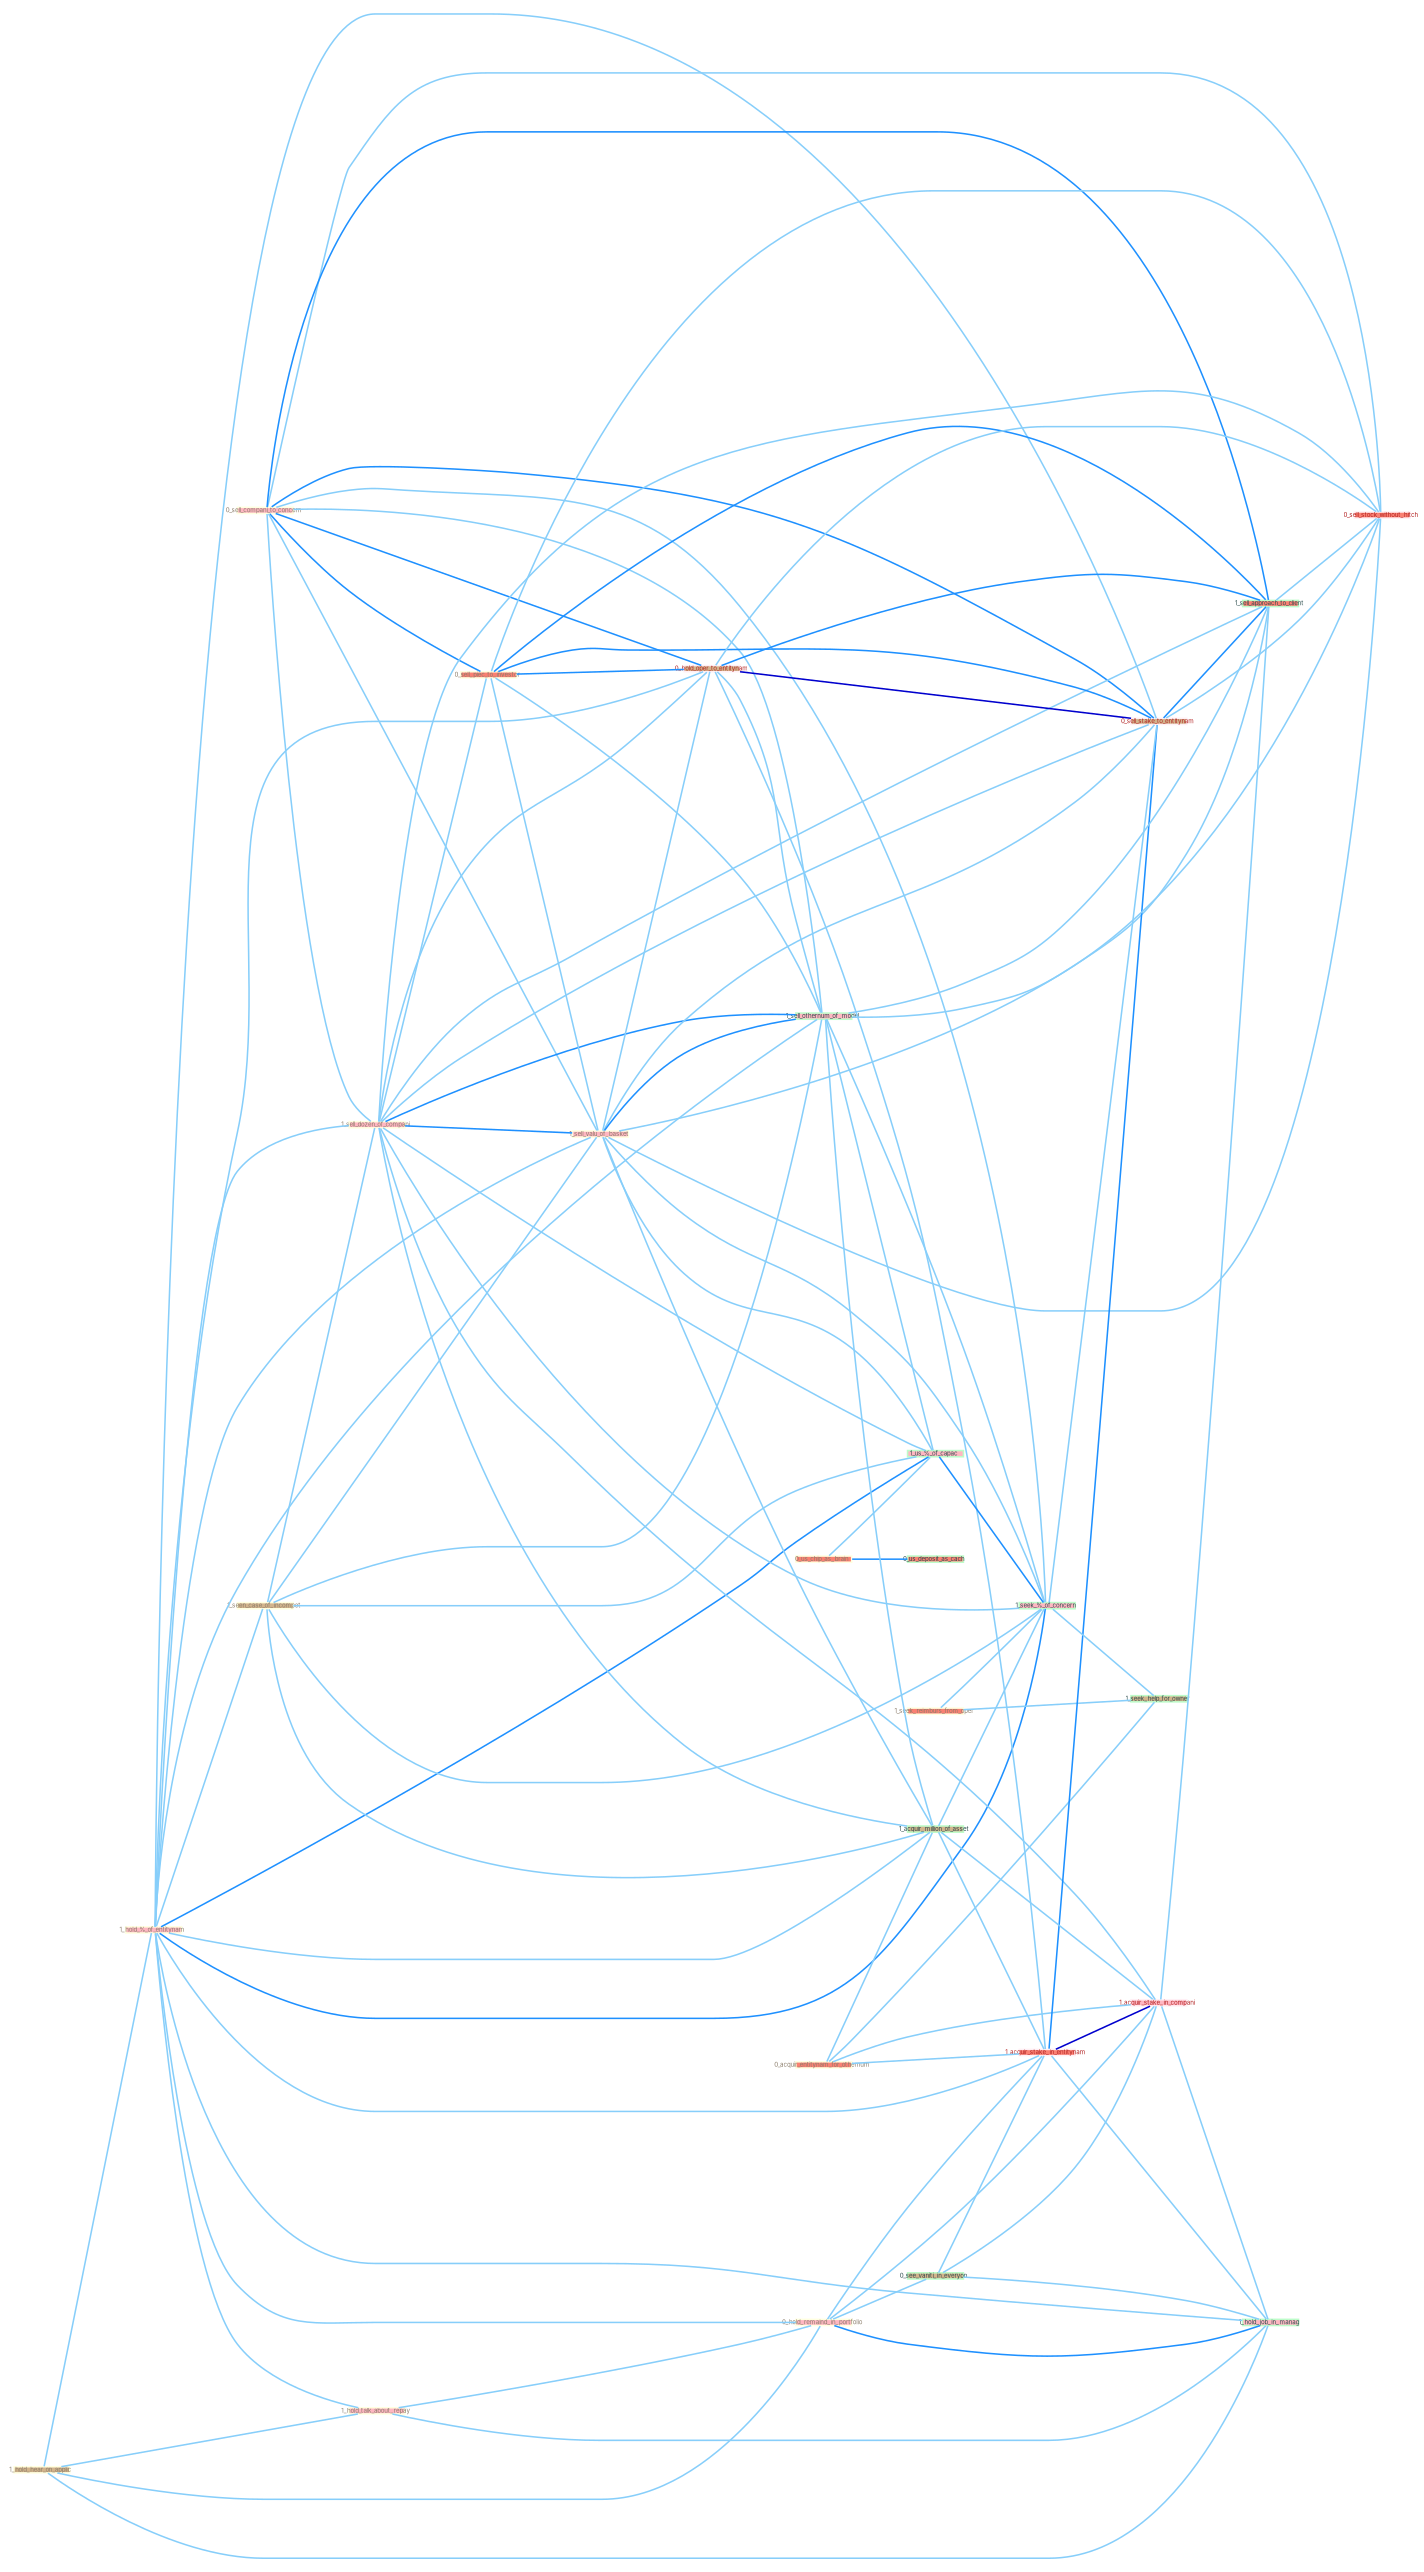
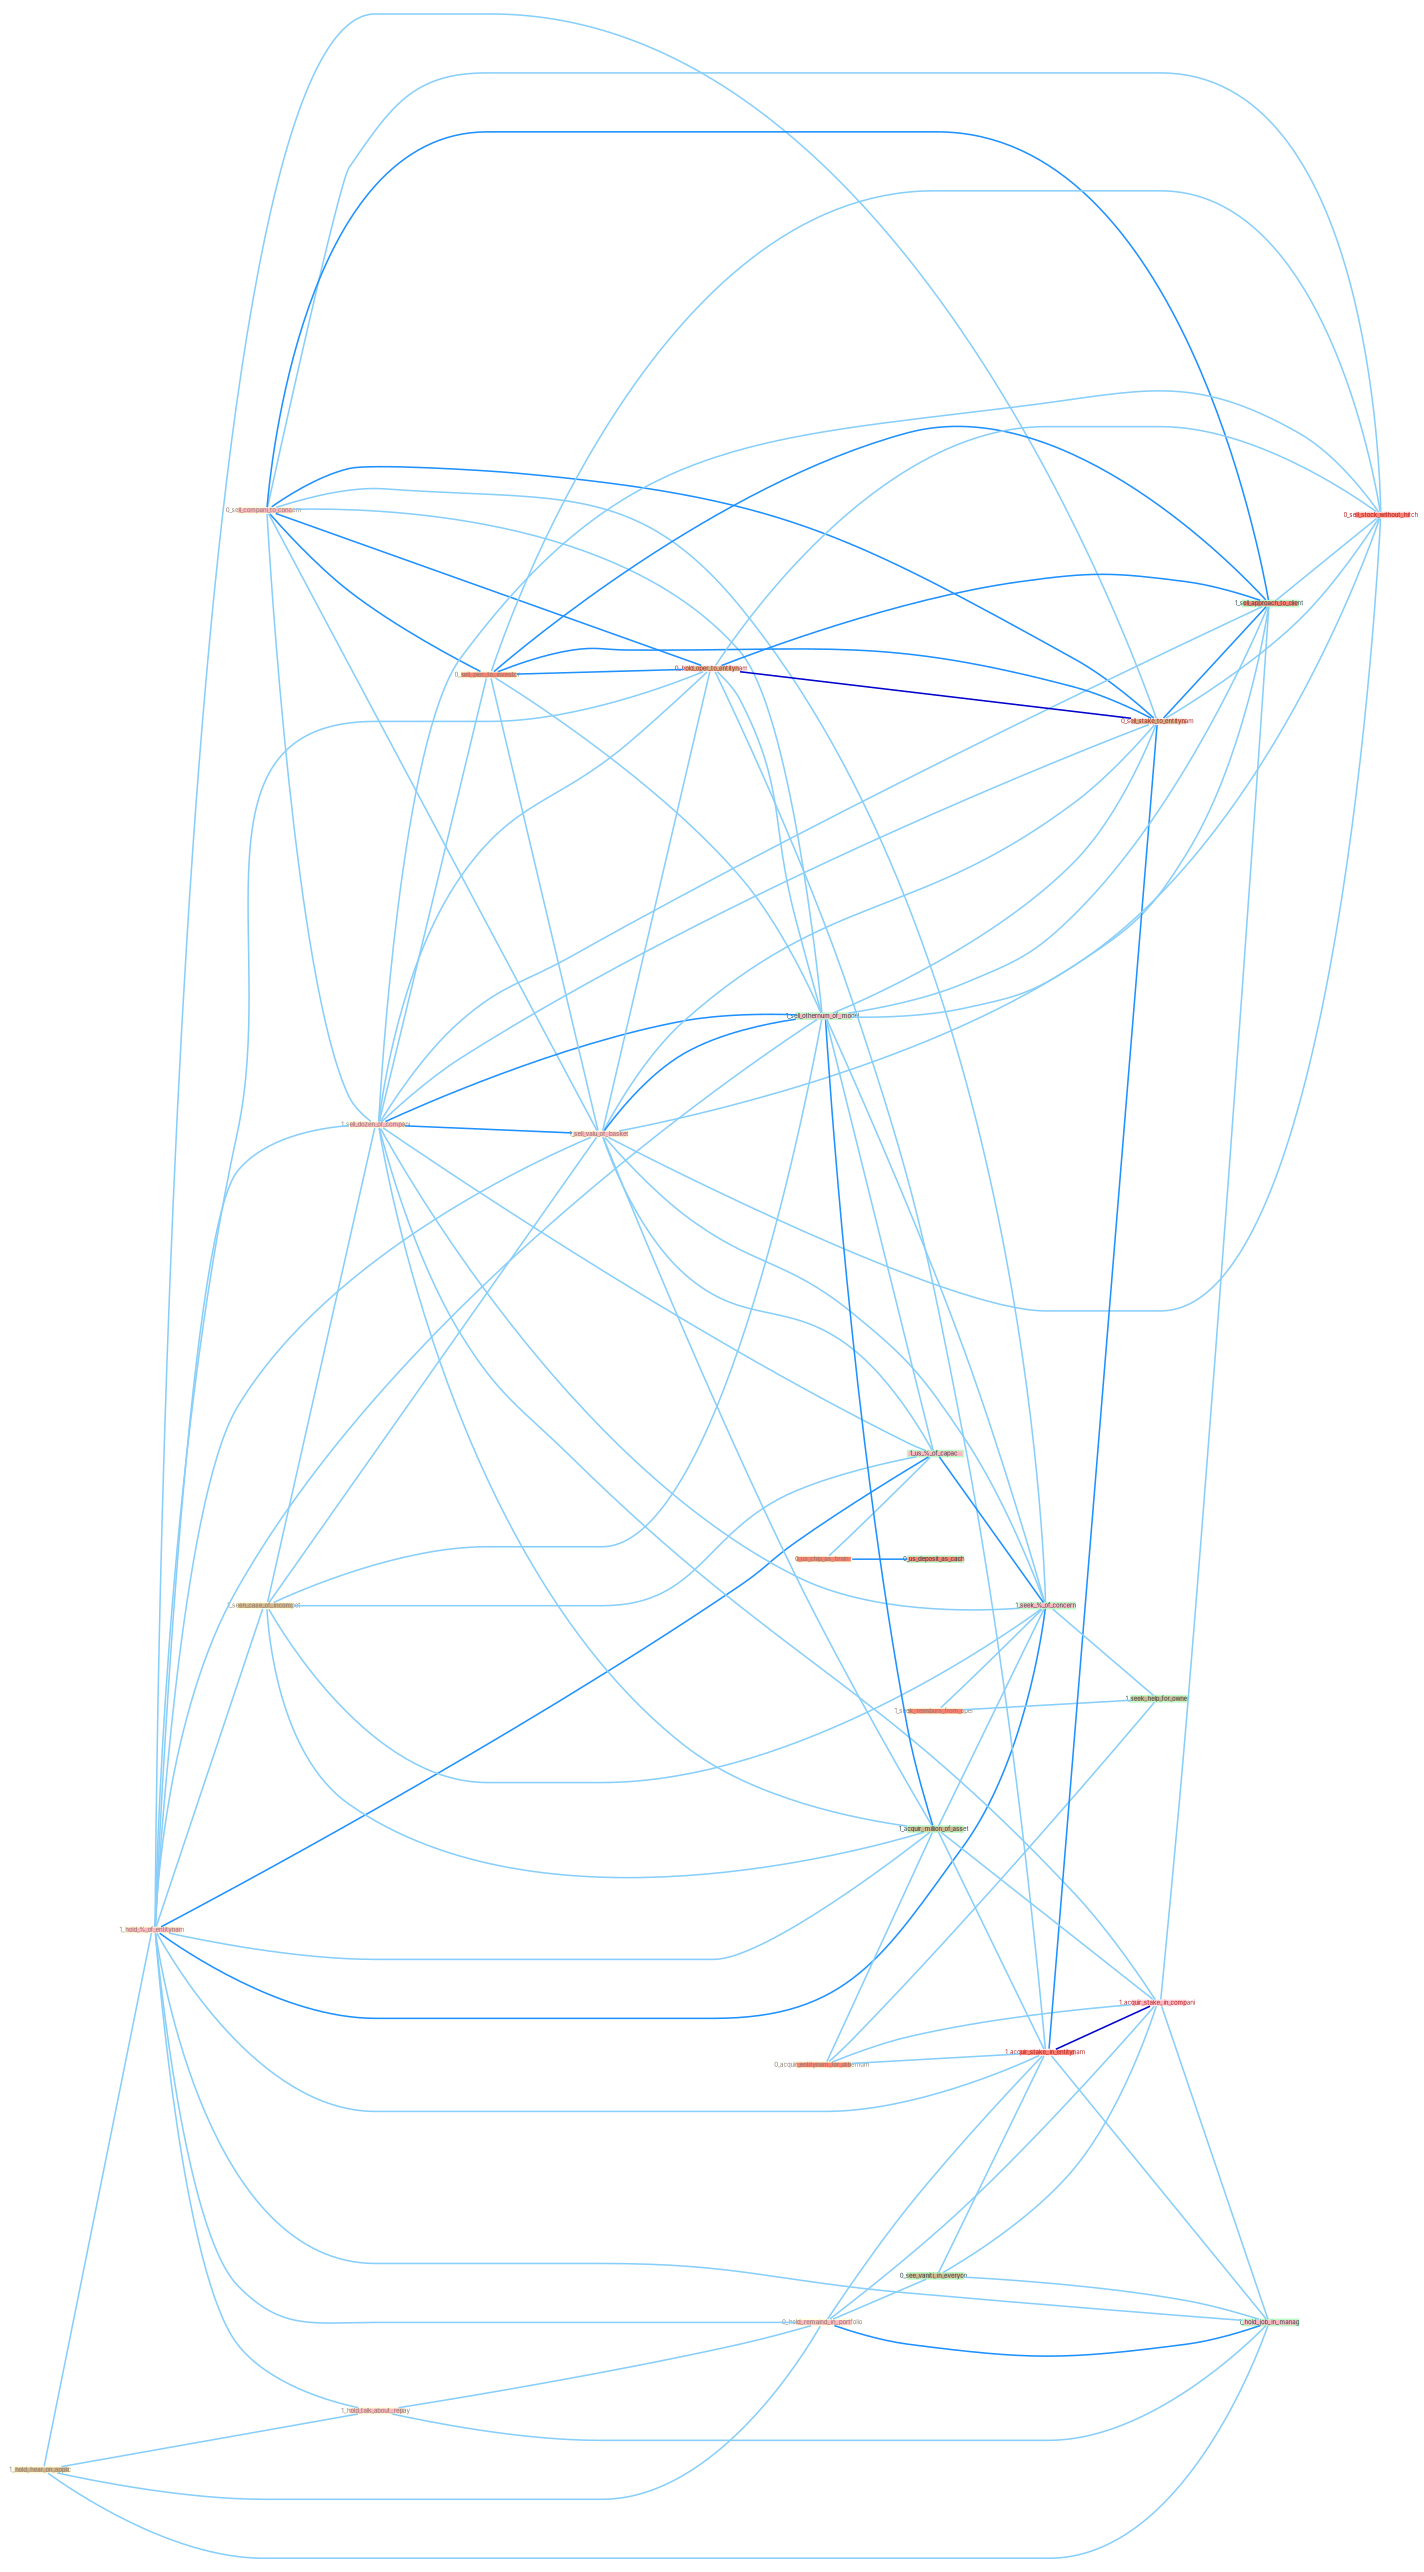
edge "0_sell_stake_to_entitynam" -- "1_seek_%_of_concern": now "0_sell_stake_to_entitynam" -- "1_sell_othernum_of_model"
edge "1_sell_othernum_of_model" -- "1_acquir_million_of_asset": color #87cefa -> #1e90ff
